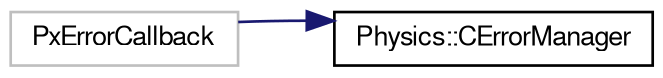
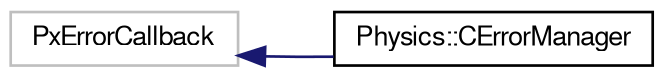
edge "PxErrorCallback" -> "Physics::CErrorManager": reversed
